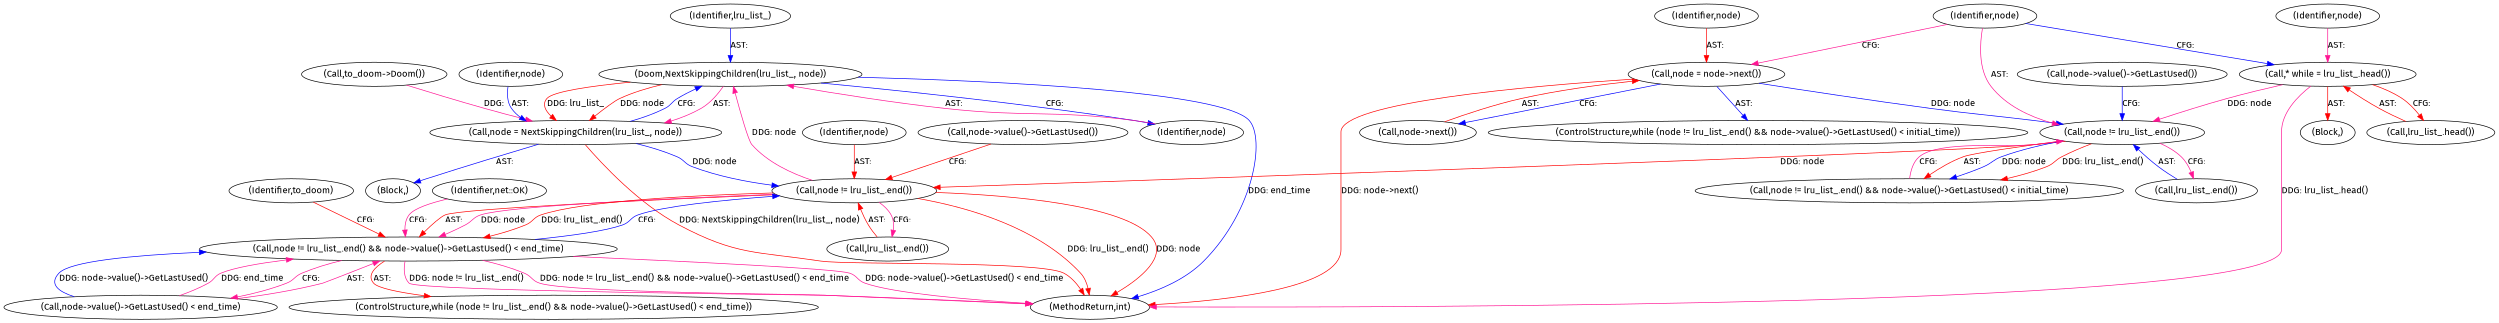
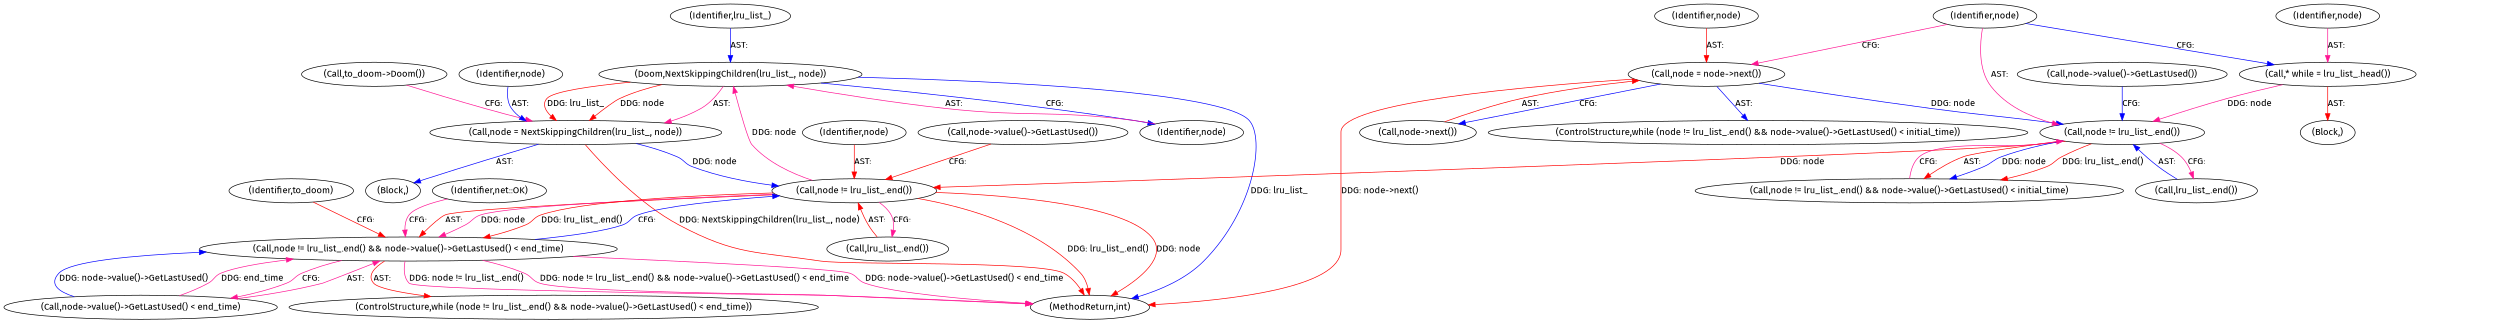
edge "(Call,to_doom->Doom())" -> "(Call,node = NextSkippingChildren(lru_list_, node))": label "DDG: " -> "CFG: "
edge "(Call,node = NextSkippingChildren(lru_list_, node))" -> "(Doom,NextSkippingChildren(lru_list_, node))": removed, label "CFG:"
node "(Call,lru_list_.head())": removed
edge "(Doom,NextSkippingChildren(lru_list_, node))" -> "(MethodReturn,int)": label "DDG: end_time" -> "DDG: lru_list_"
edge "(Call,* while = lru_list_.head())" -> "(MethodReturn,int)": removed, label "DDG: lru_list_.head()"
